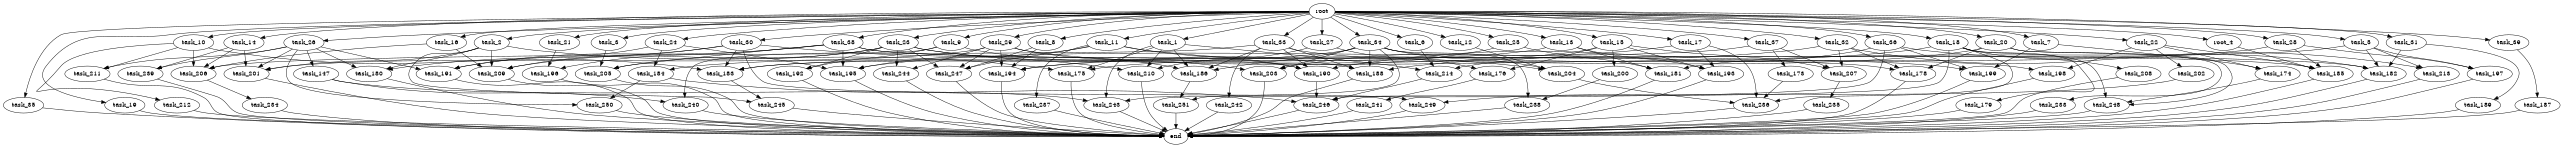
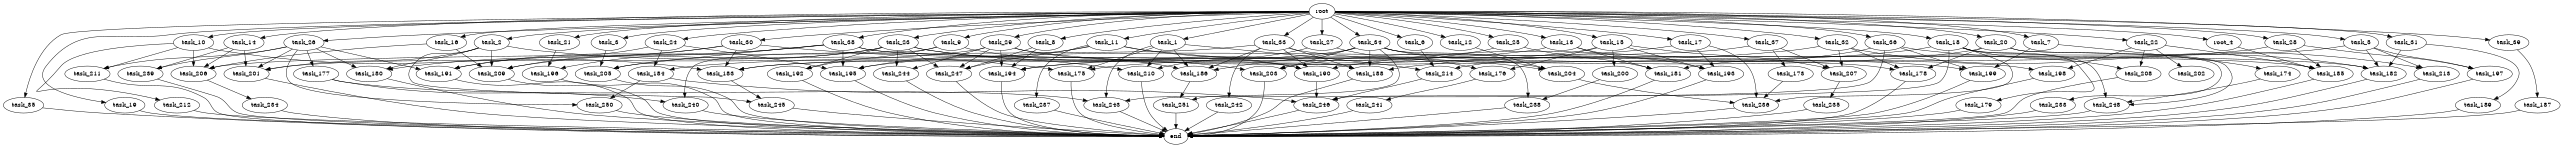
edge "task_22" -> "task_174": now "task_22" -> "task_208"
node "task_147": label "task_147" -> "task_177"
node "task_249": removed
